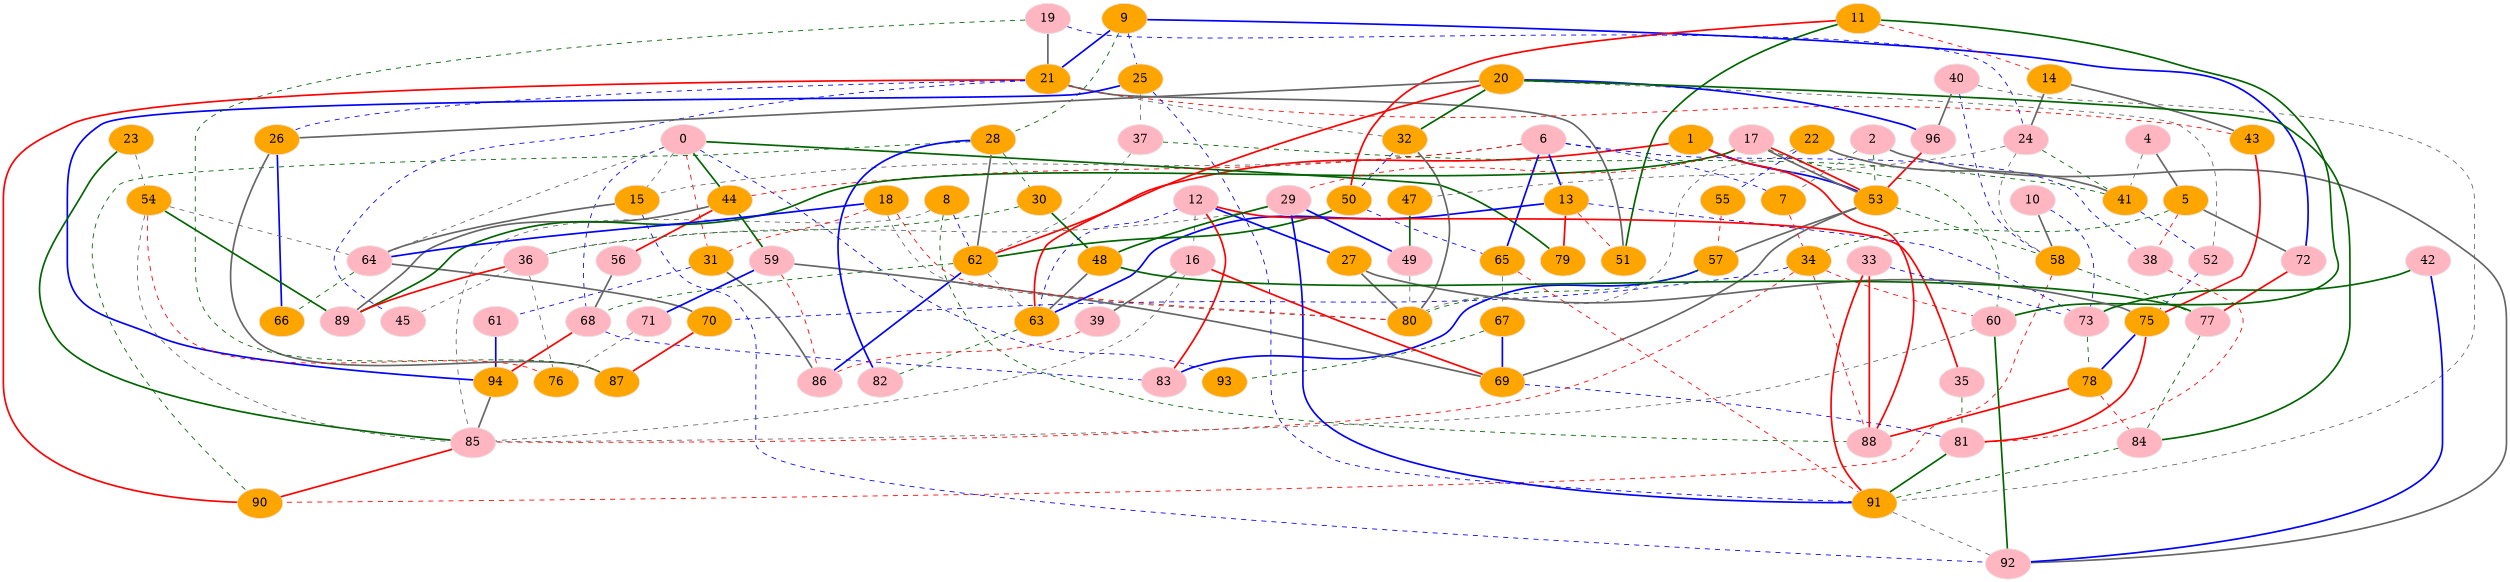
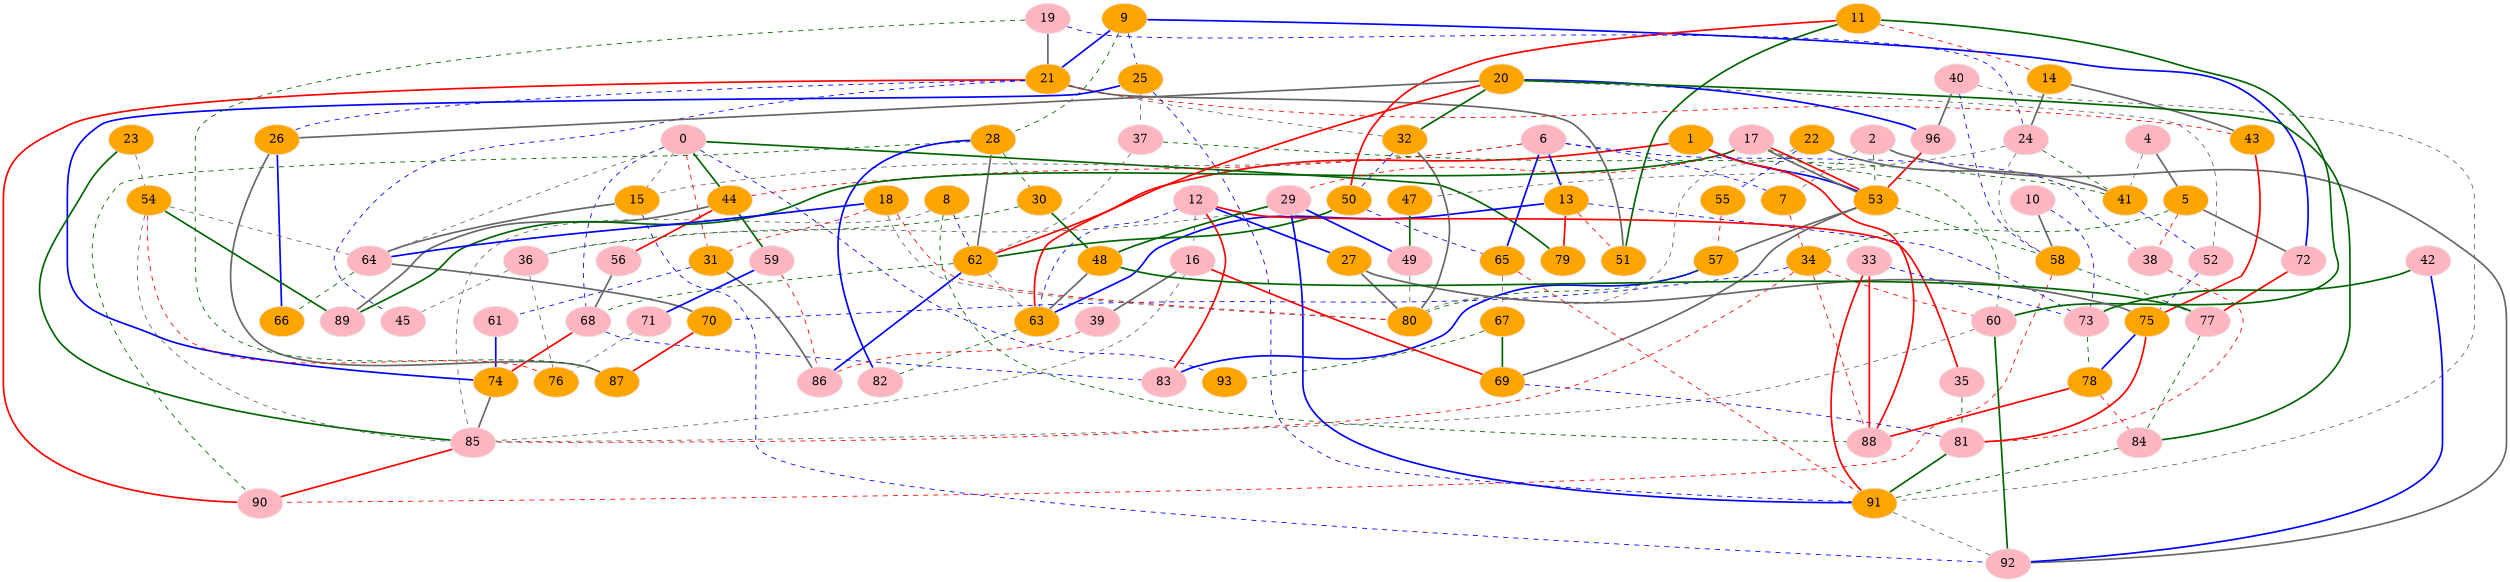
edge "36" -- "89": removed
edge "59" -- "69": removed
edge "67" -- "69": color blue -> darkgreen
node "94": label "94" -> "74"
node "90": fillcolor orange -> lightpink
